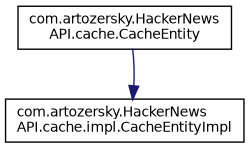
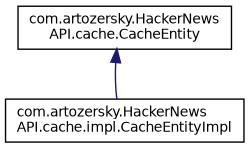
edge "com.artozersky.HackerNews API.cache.CacheEntity" -> "com.artozersky.HackerNews API.cache.impl.CacheEntityImpl": reversed
